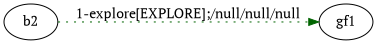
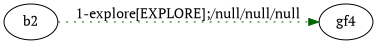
node "gf1": label "gf1" -> "gf4"
